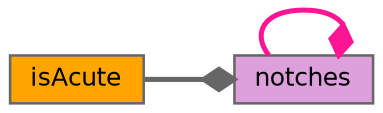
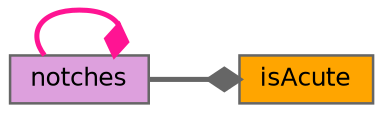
edge "isAcute" -> "notches": reversed
